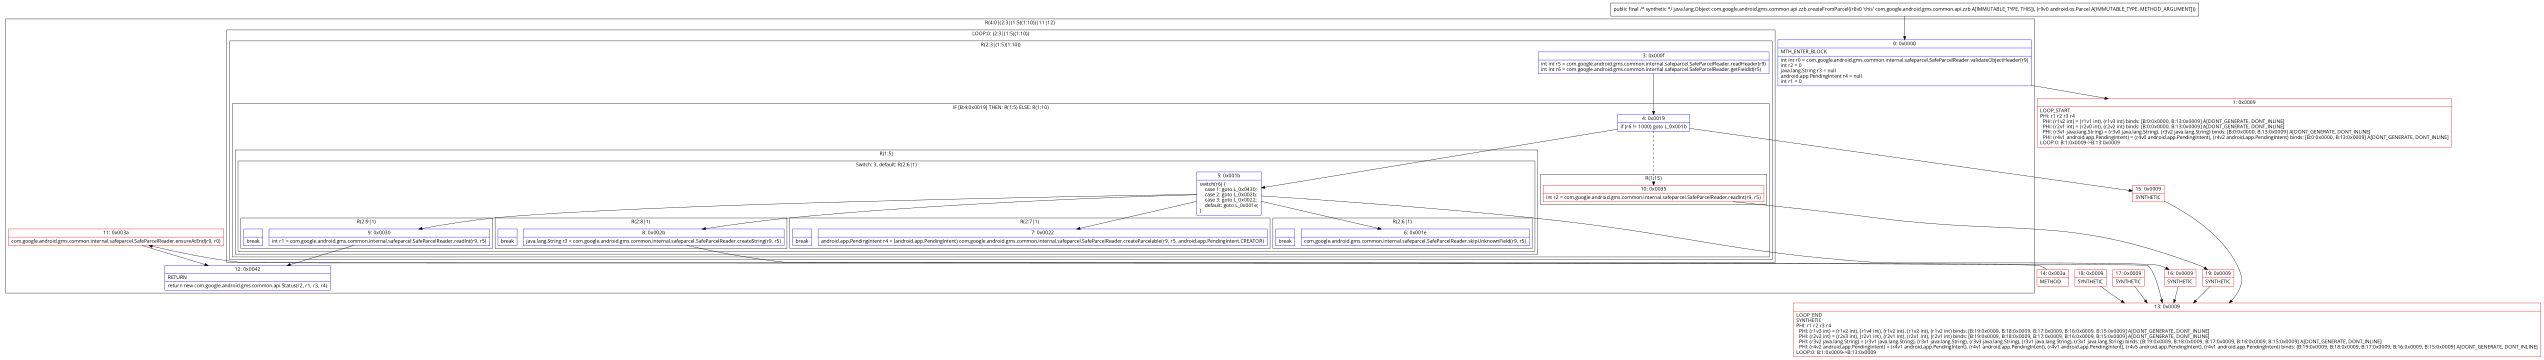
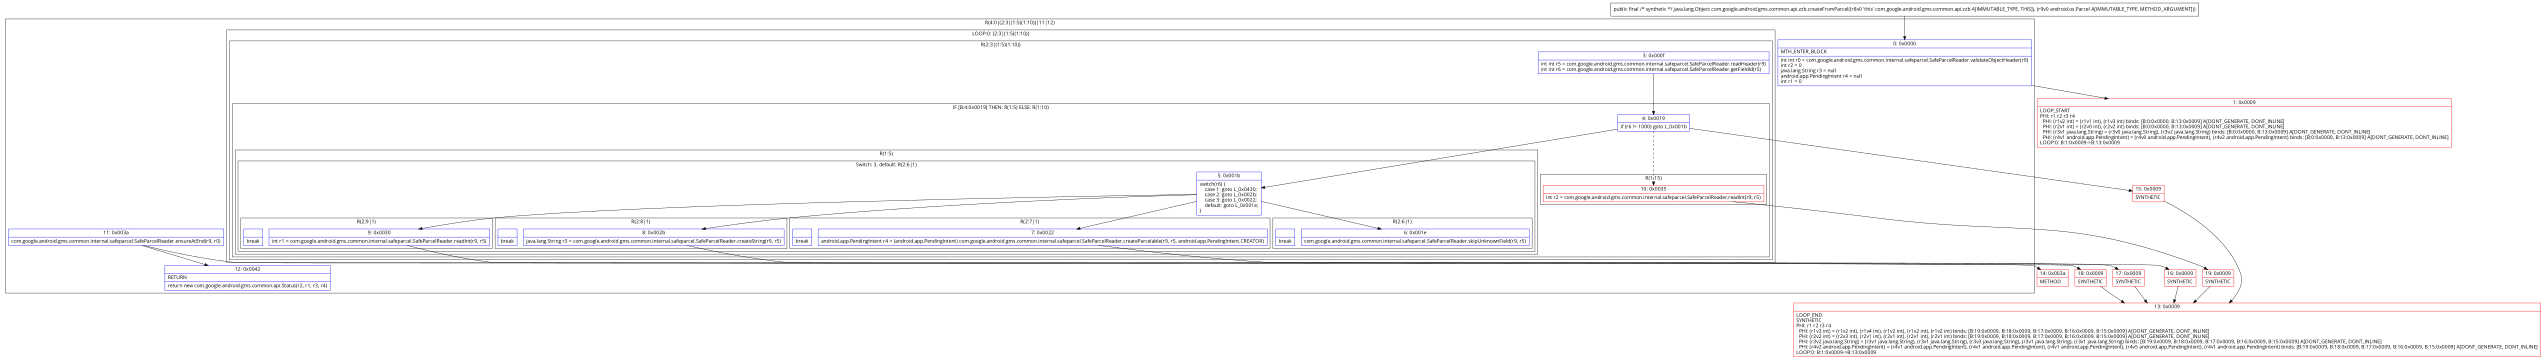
node "11: 0x003a": color red -> blue
edge "5: 0x001b" -> "16: 0x0009": now "7: 0x0022" -> "16: 0x0009"
edge "9: 0x0030" -> "12: 0x0042": now "9: 0x0030" -> "18: 0x0009"
edge "14: 0x003a" -> "11: 0x003a": reversed
edge "8: 0x002b" -> "13: 0x0009": now "8: 0x002b" -> "17: 0x0009"
